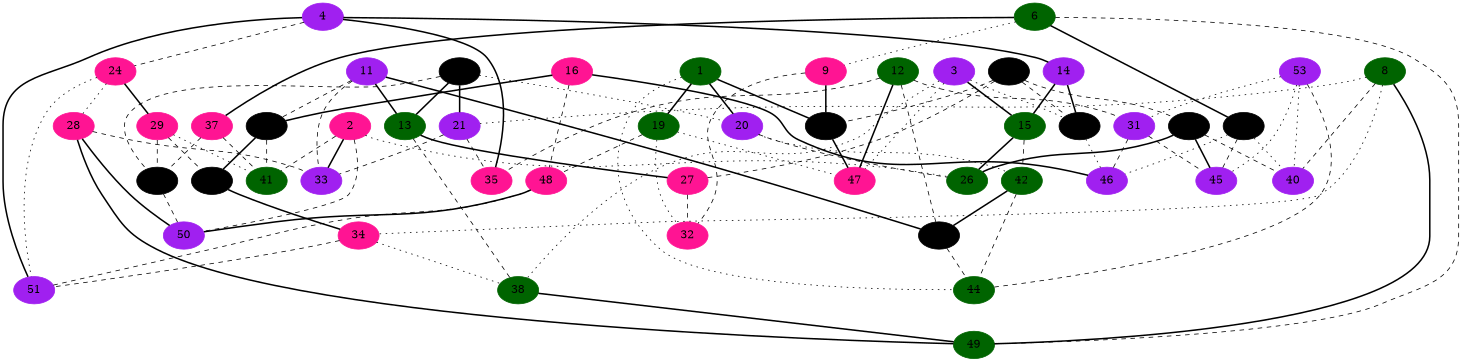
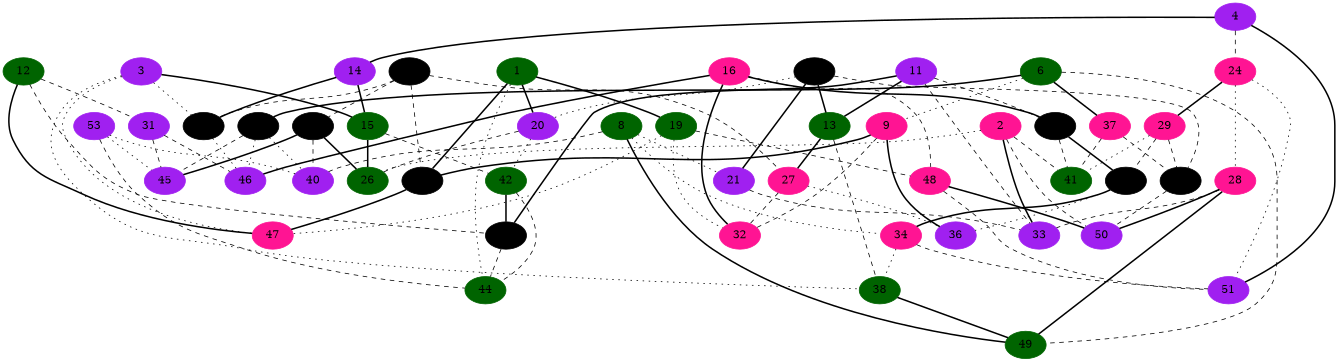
edge "53" -- "31": removed
edge "16" -- "32": added
node "35": removed
node "36": added
